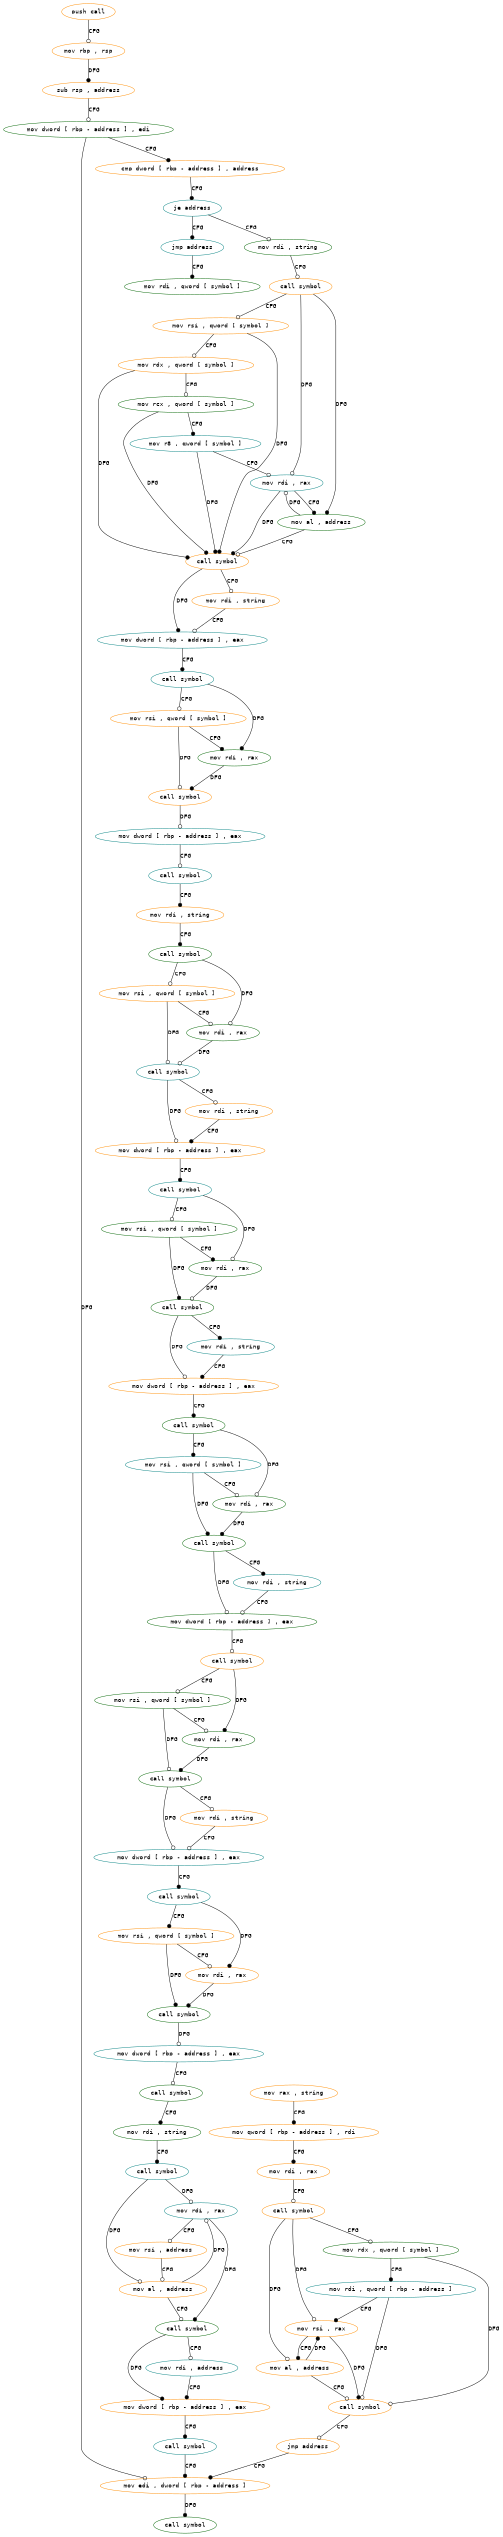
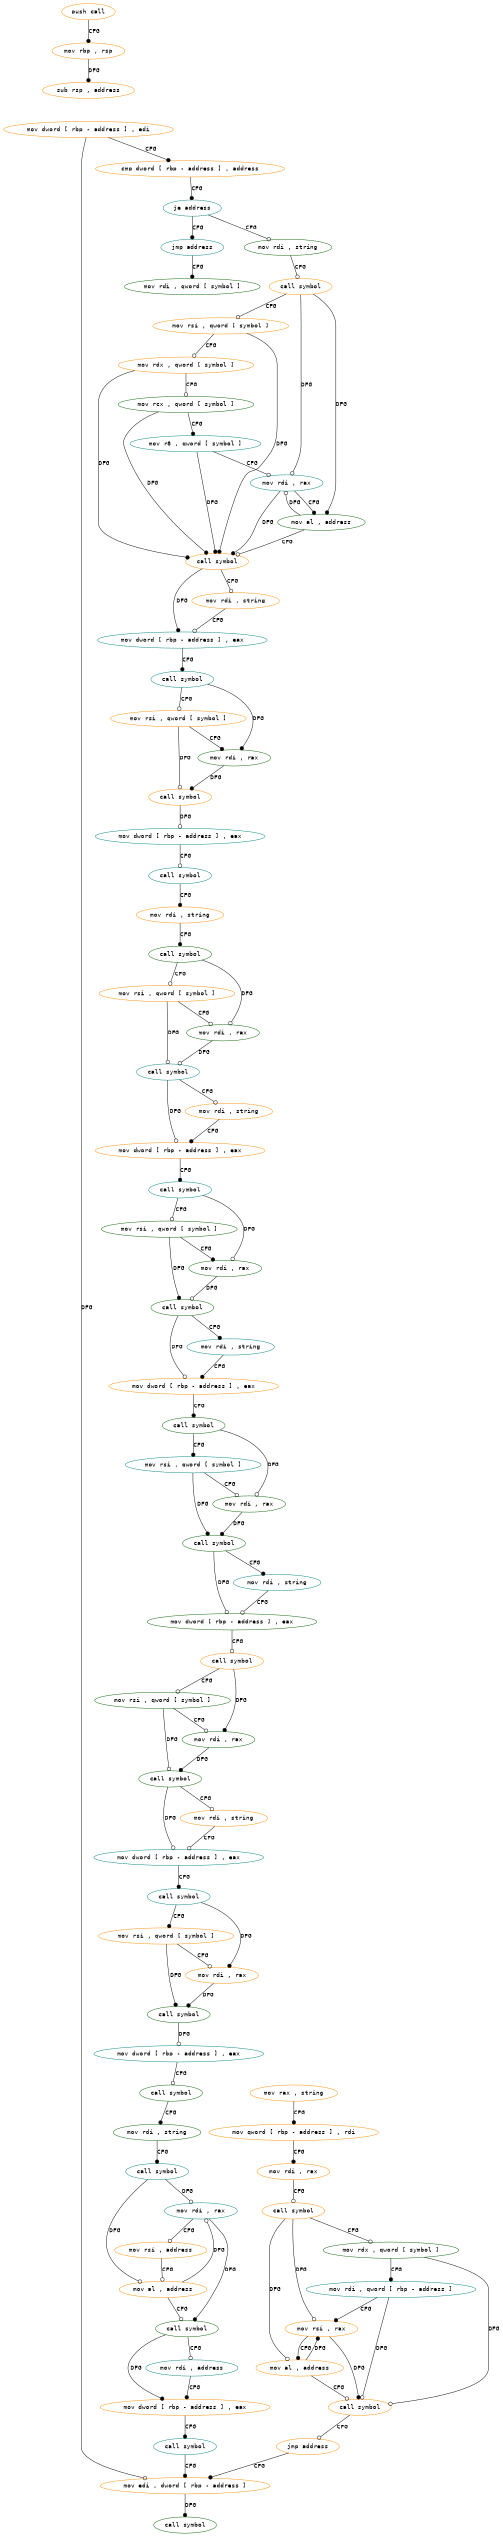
edge "push call" -> "mov rbp , rsp": arrowhead odot -> dot
edge "sub rsp , address" -> "mov dword [ rbp - address ] , edi": removed, label "CFG"
node "mov dword [ rbp - address ] , edi": color darkgreen -> darkorange
